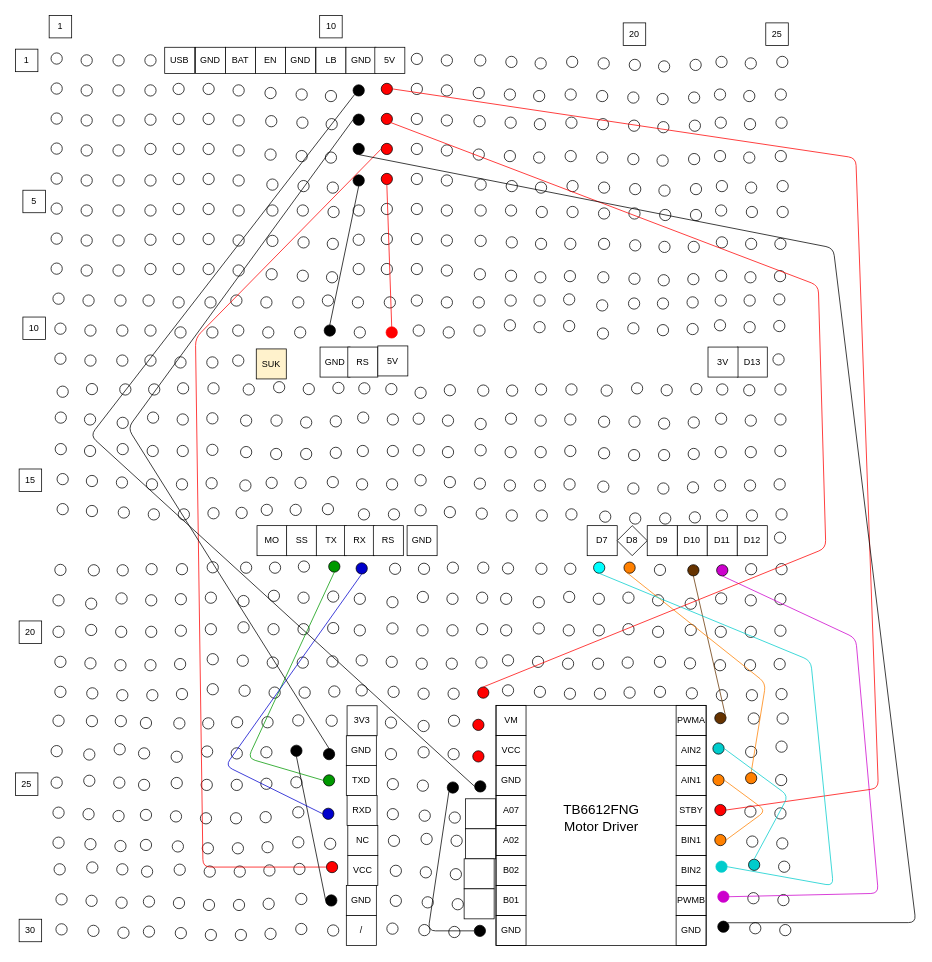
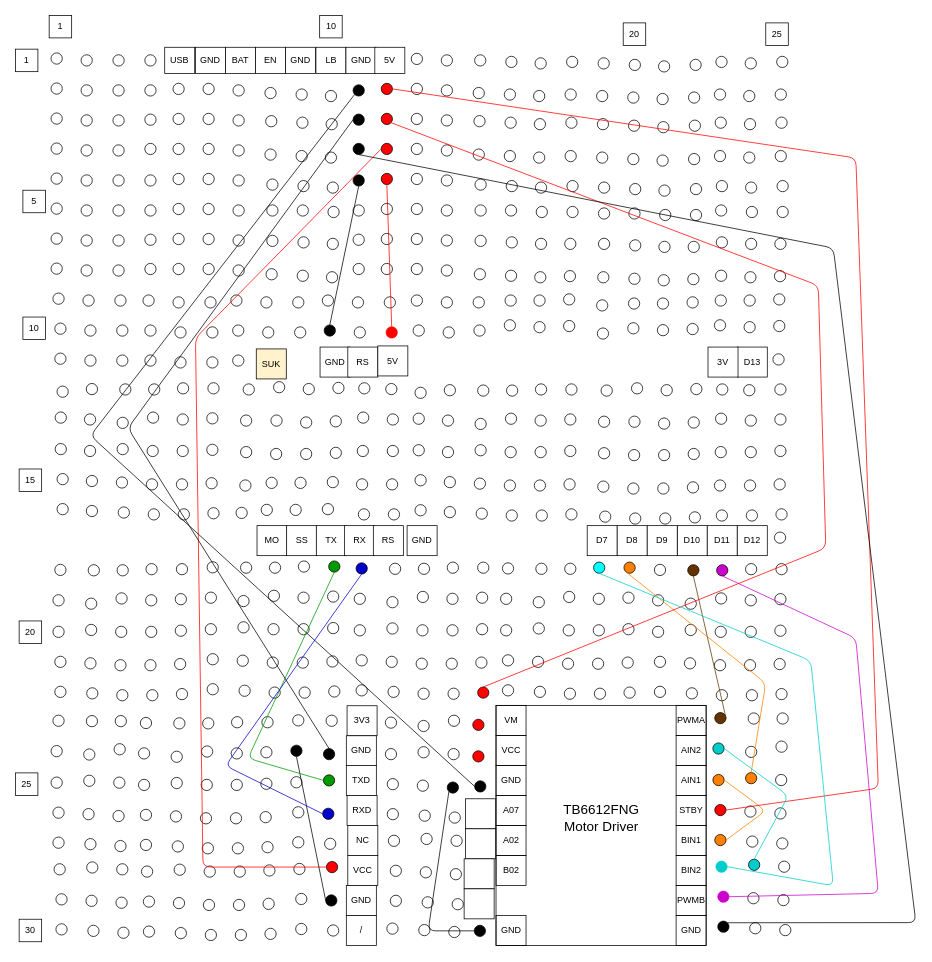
node "D8": shape diamond -> rectangle
node "B01": removed
